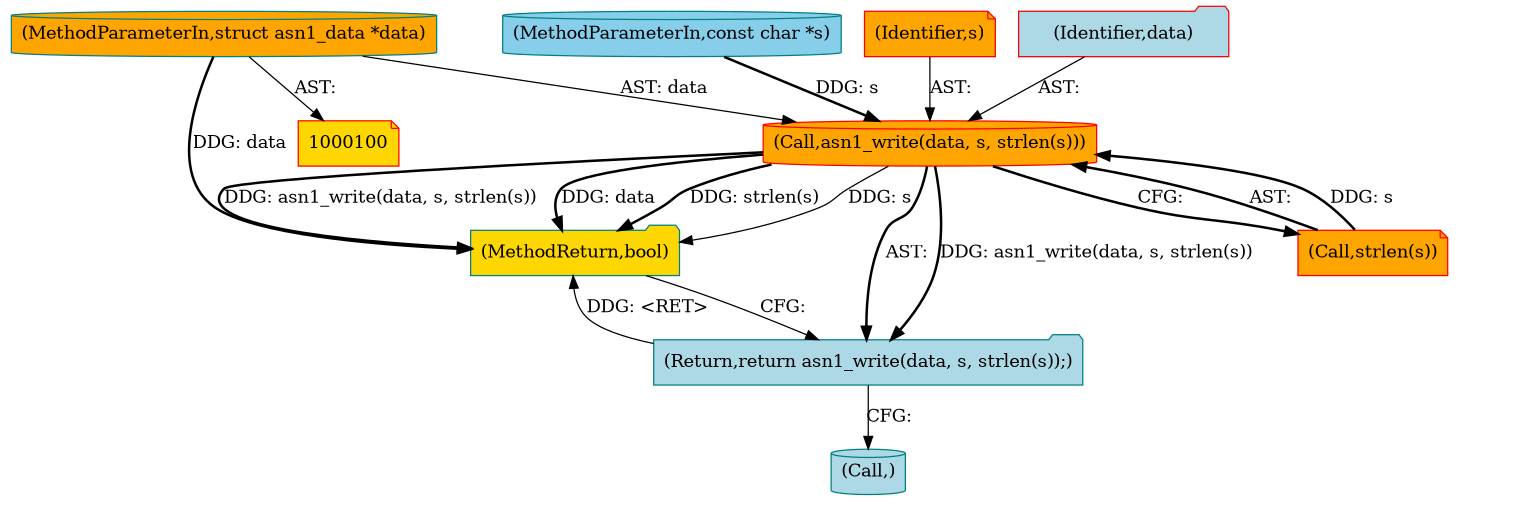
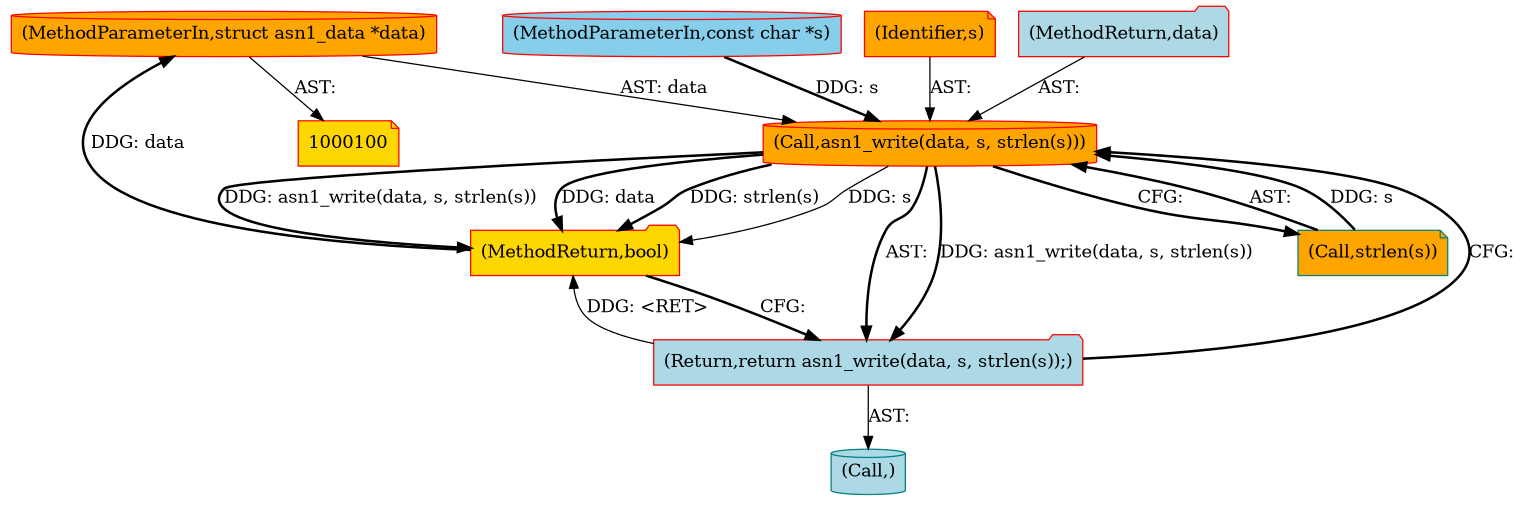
node "(MethodParameterIn,struct asn1_data *data)": color teal -> red
node "(MethodParameterIn,const char *s)": color teal -> red
node "(Identifier,data)": label "(Identifier,data)" -> "(MethodReturn,data)"
edge "(MethodParameterIn,struct asn1_data *data)" -> "(MethodReturn,bool)": reversed
node "(MethodReturn,bool)": color teal -> red
node "(Call,strlen(s))": color red -> teal
edge "(Return,return asn1_write(data, s, strlen(s));)" -> "(Call,asn1_write(data, s, strlen(s)))": added, label "CFG:"
edge "(MethodReturn,bool)" -> "(Return,return asn1_write(data, s, strlen(s));)": style solid -> bold
node "(Return,return asn1_write(data, s, strlen(s));)": color teal -> red
edge "(Return,return asn1_write(data, s, strlen(s));)" -> "(Call,)": label "CFG: " -> "AST: "
